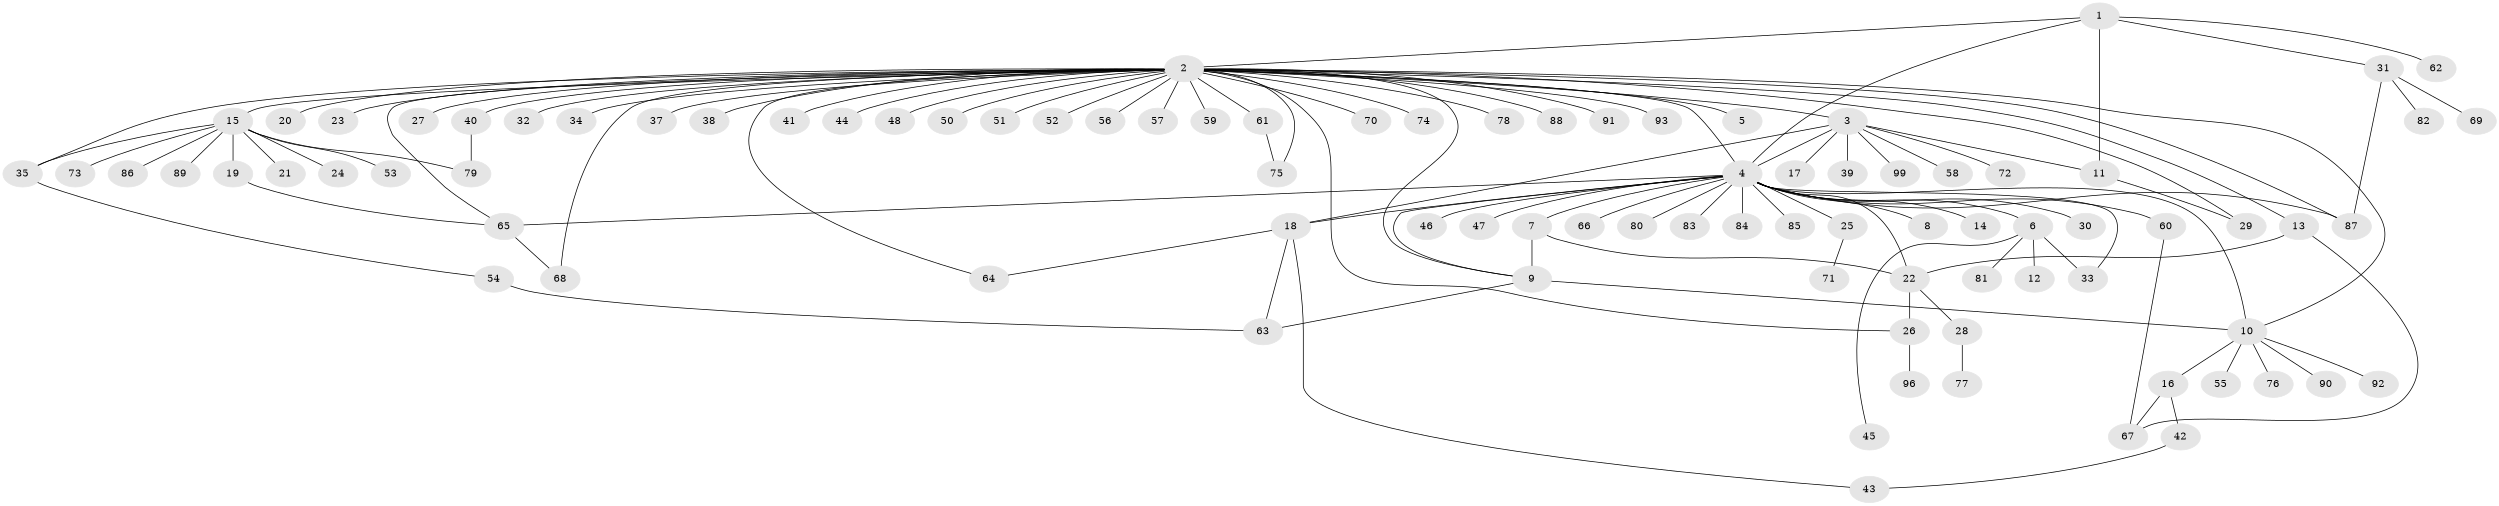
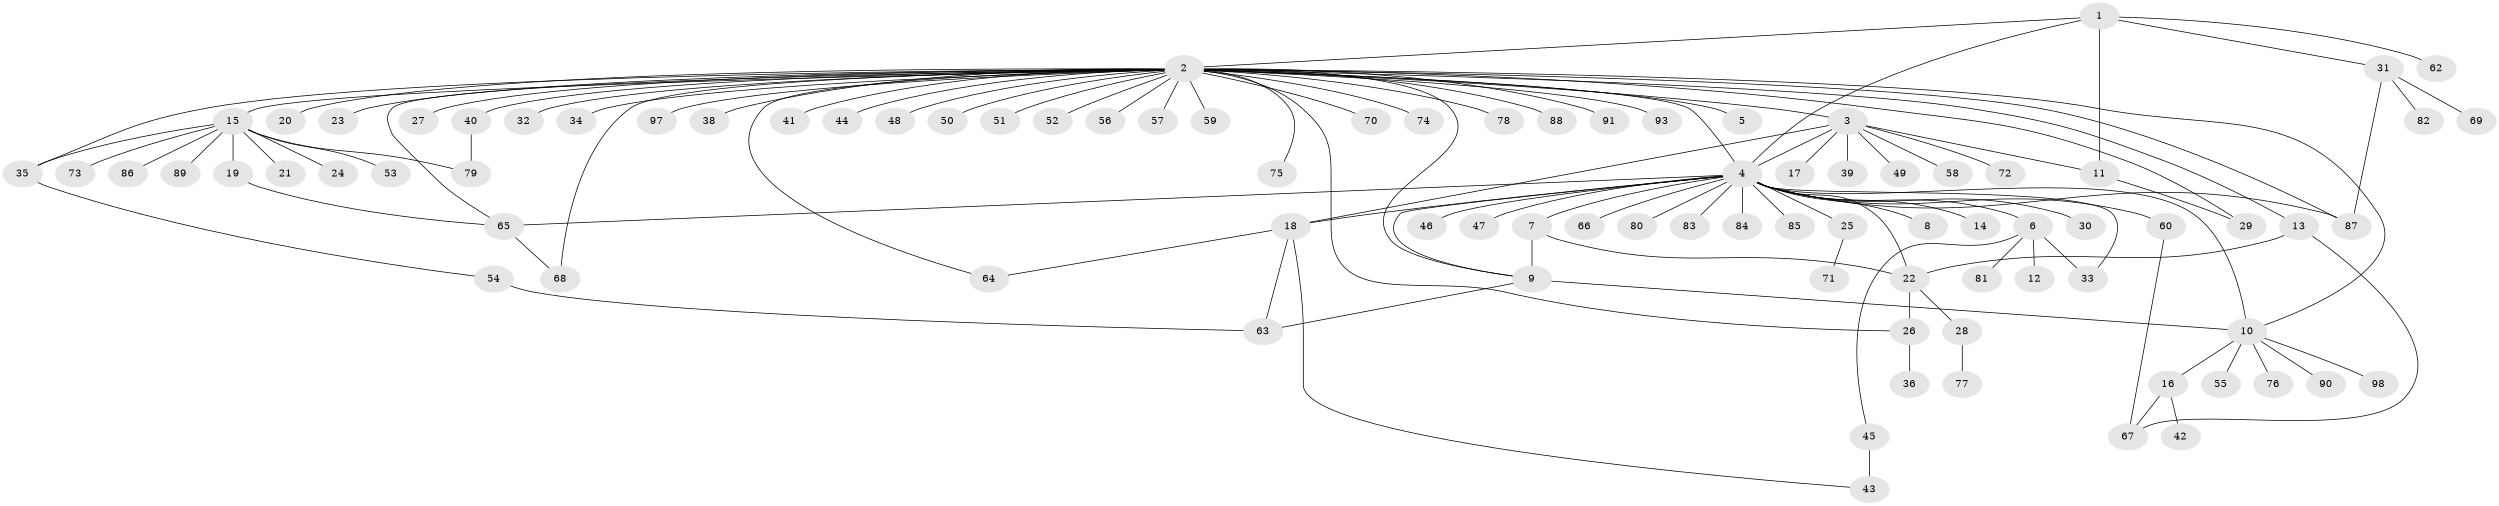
node "37": label "37" -> "97"
node "61": removed
node "99": label "99" -> "49"
node "96": label "96" -> "36"
node "92": label "92" -> "98"
edge "42" -- "43": now "45" -- "43"
